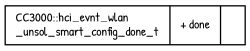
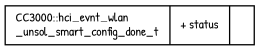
node "CC3000::hci_evnt_wlan": text "+ done" -> "+ status"
